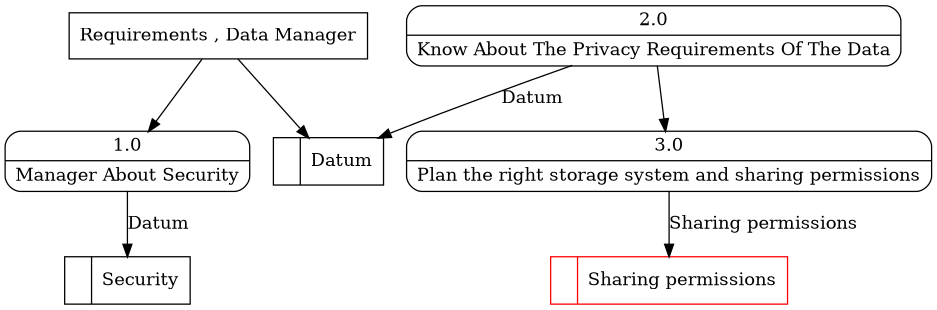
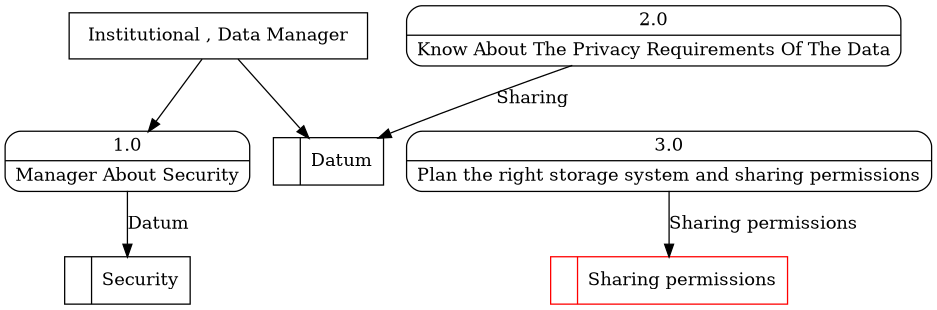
node "Requirements , Data Manager": label "Requirements , Data Manager" -> "Institutional , Data Manager"
edge "2.0" -> "3.0": removed
edge "2.0" -> "Datum": label "Datum" -> "Sharing"
